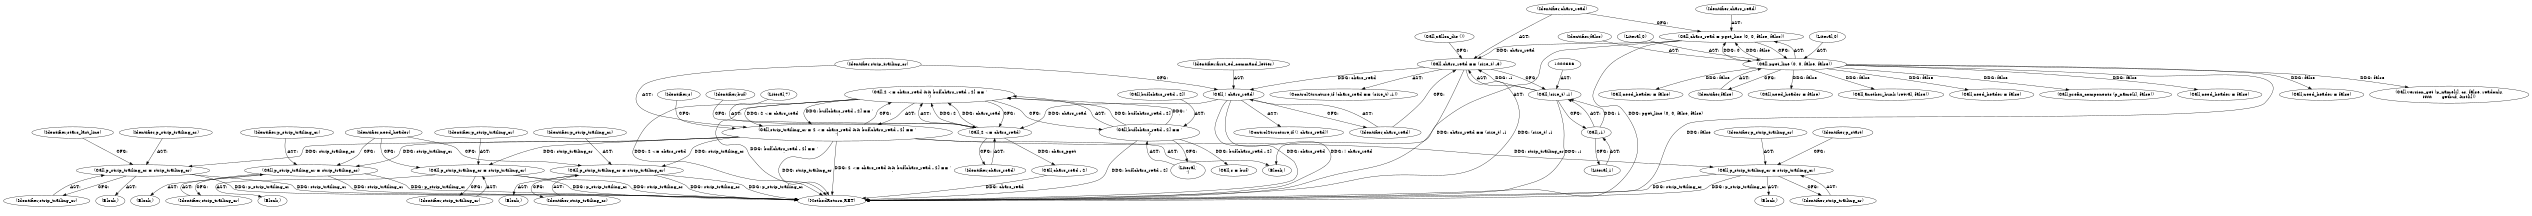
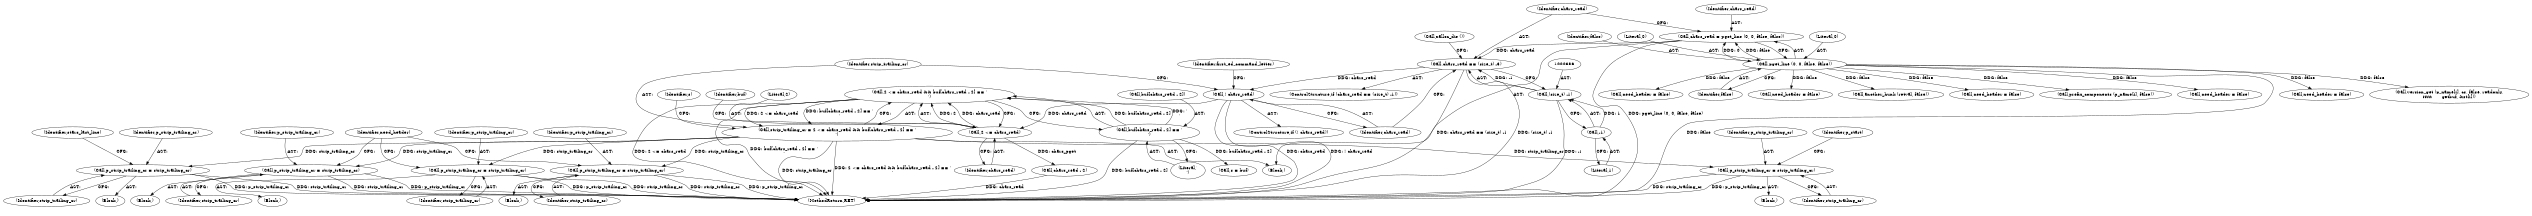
edge "(Identifier,first_ed_command_letter)" -> "(Call,! chars_read)": label "AST: " -> "CFG: "
node "(Literal,7)": label "(Literal,7)" -> "(Literal,2)"
